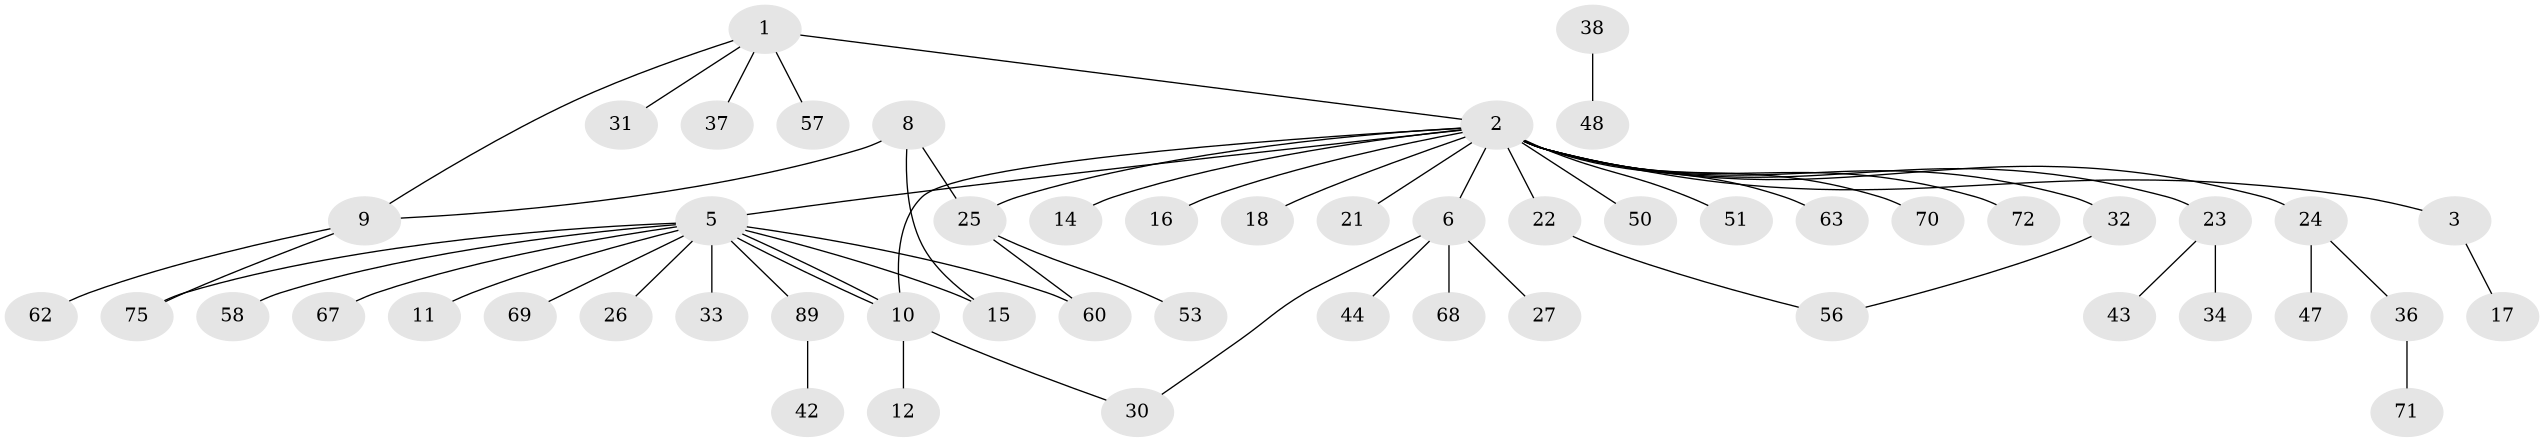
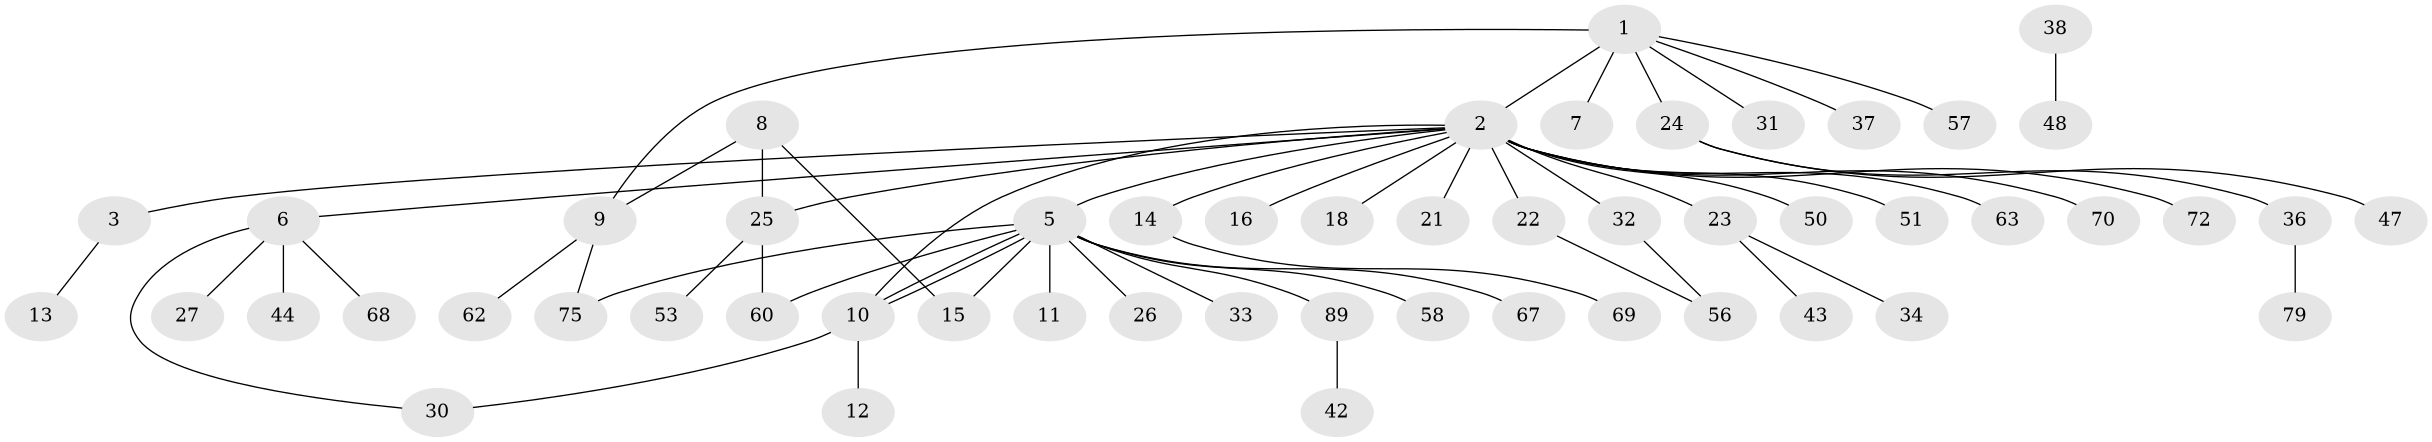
node "7": added
edge "2" -- "24": now "1" -- "24"
edge "5" -- "69": now "14" -- "69"
node "17": label "17" -> "13"
node "71": label "71" -> "79"
